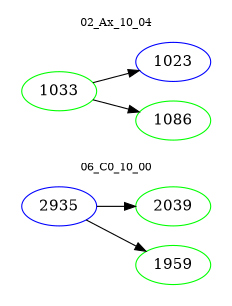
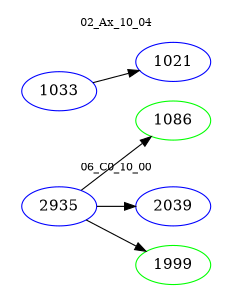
node "1023": label "1023" -> "1021"
node "1033": color green -> blue
edge "1033" -> "1086": now "2935" -> "1086"
node "2039": color green -> blue
node "1959": label "1959" -> "1999"
